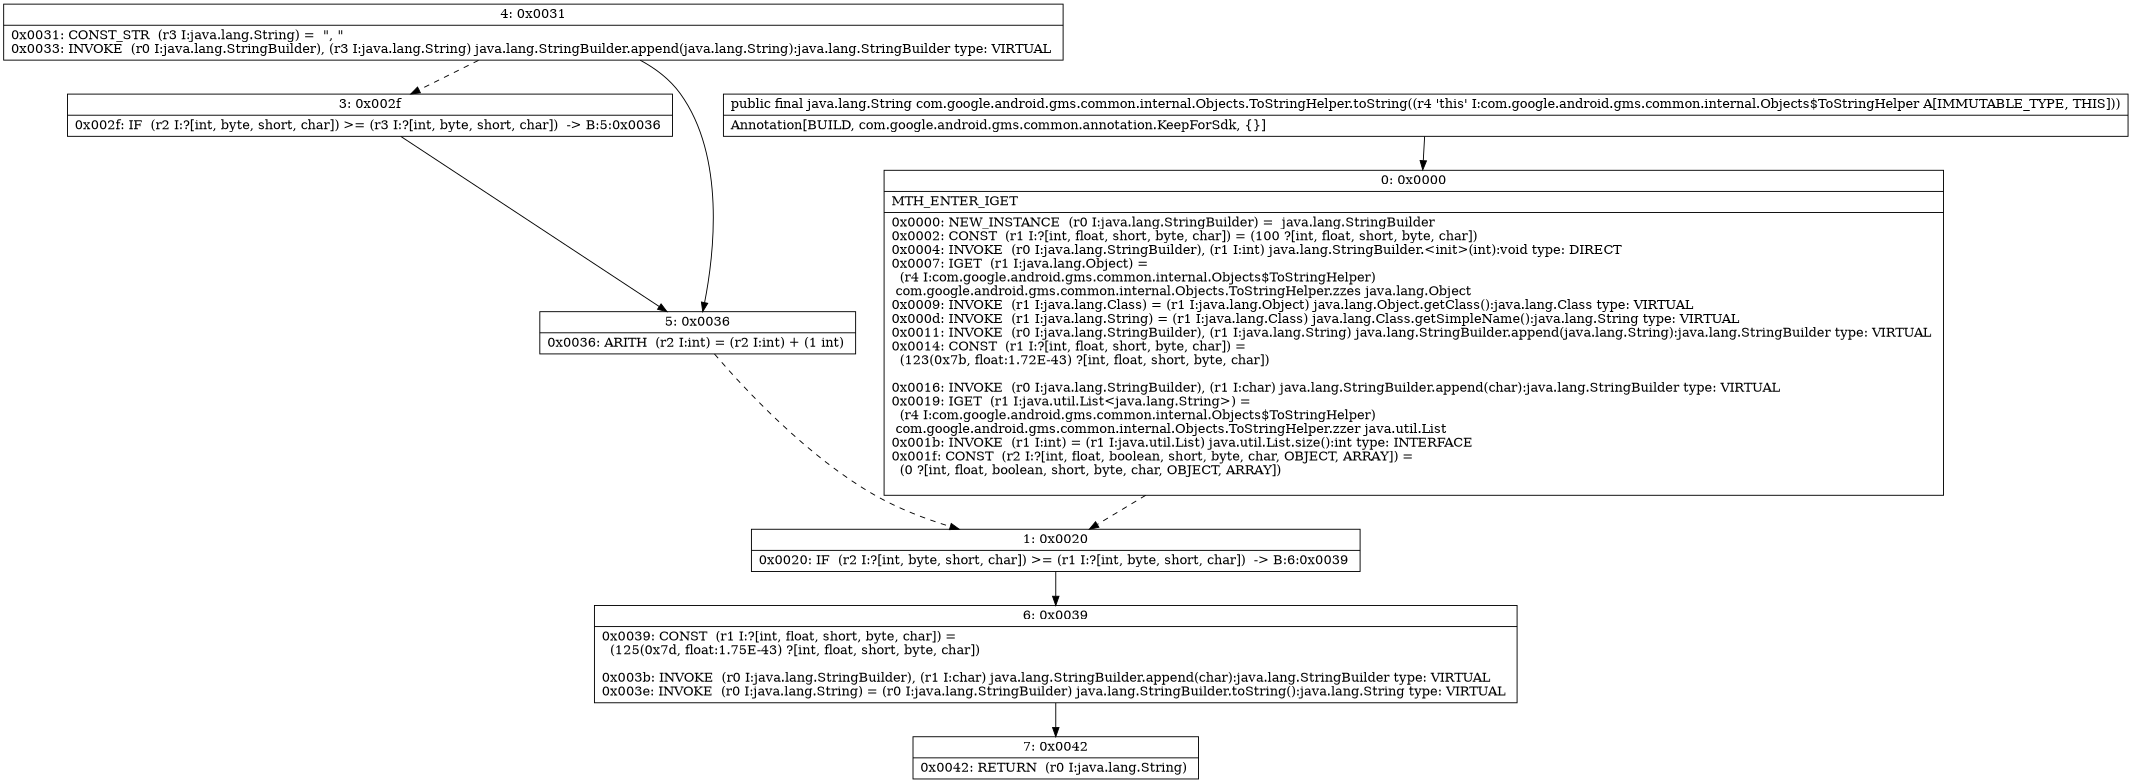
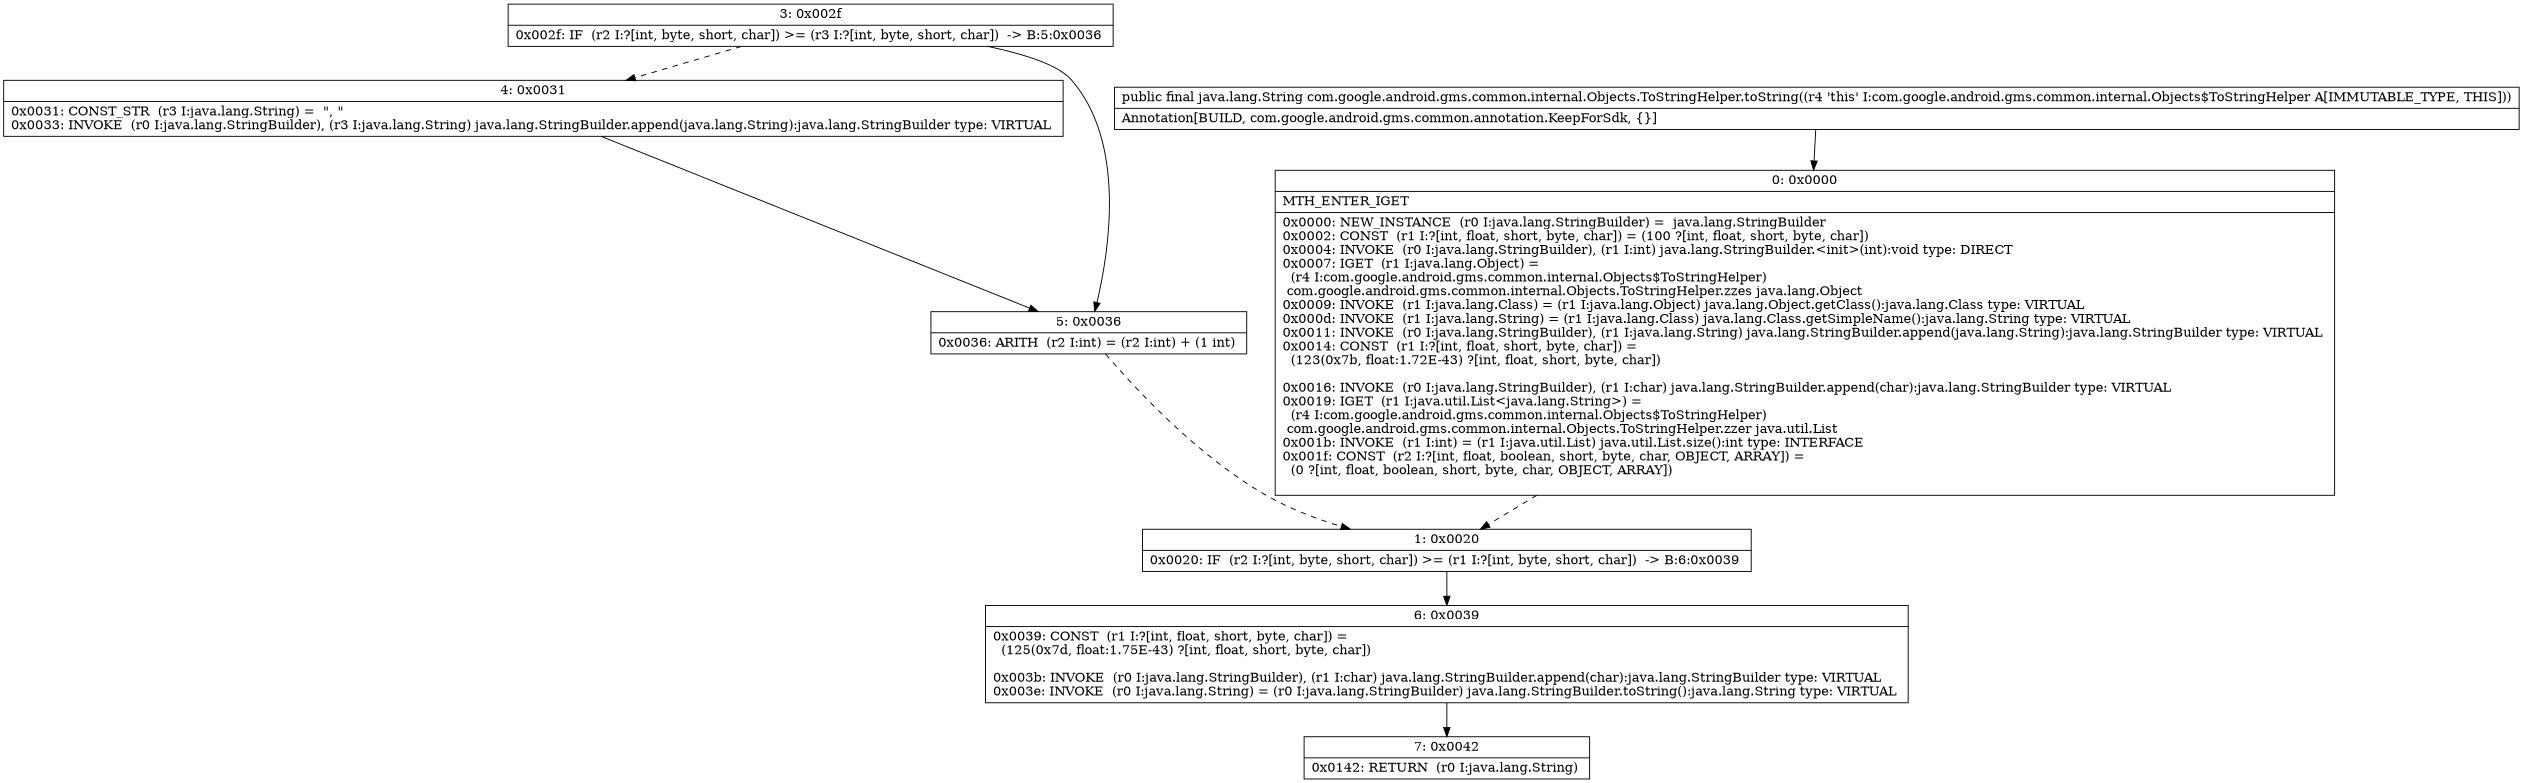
edge "4: 0x0031" -> "3: 0x002f": reversed
node "7: 0x0042": text "0x0042: RETURN  (r0 I:java.lang.String)" -> "0x0142: RETURN  (r0 I:java.lang.String)"
